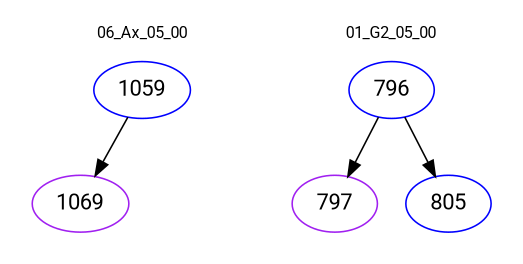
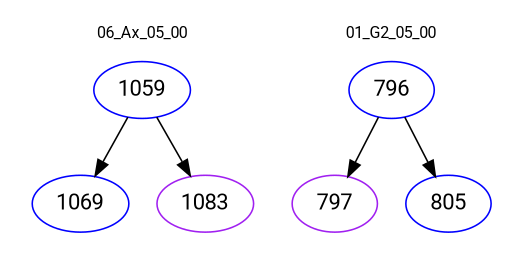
node "1069": color purple -> blue
node "1083": added
